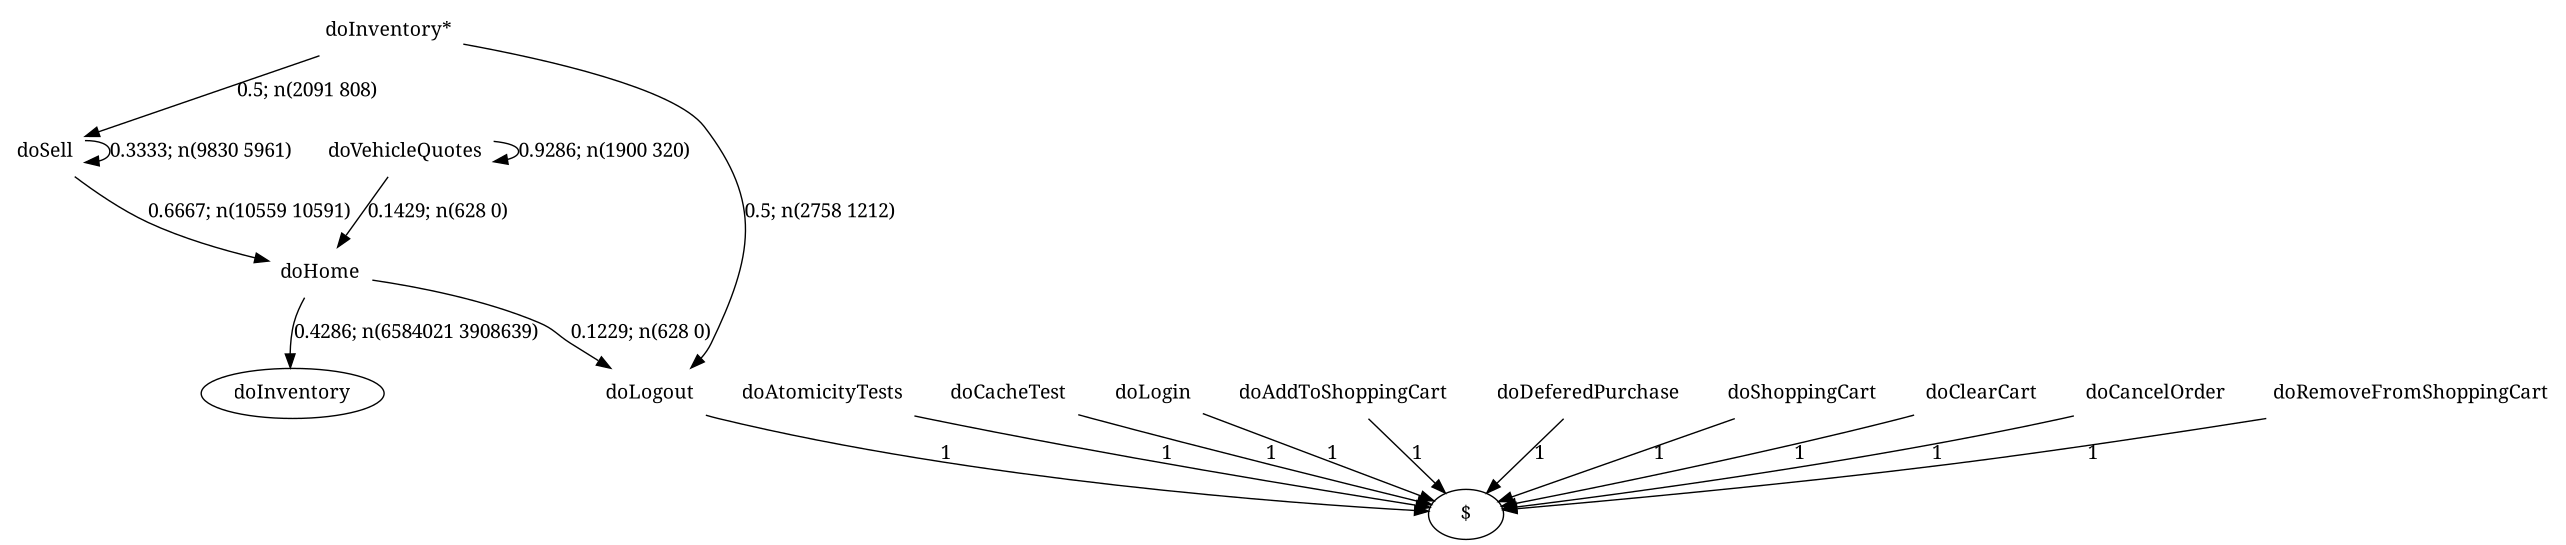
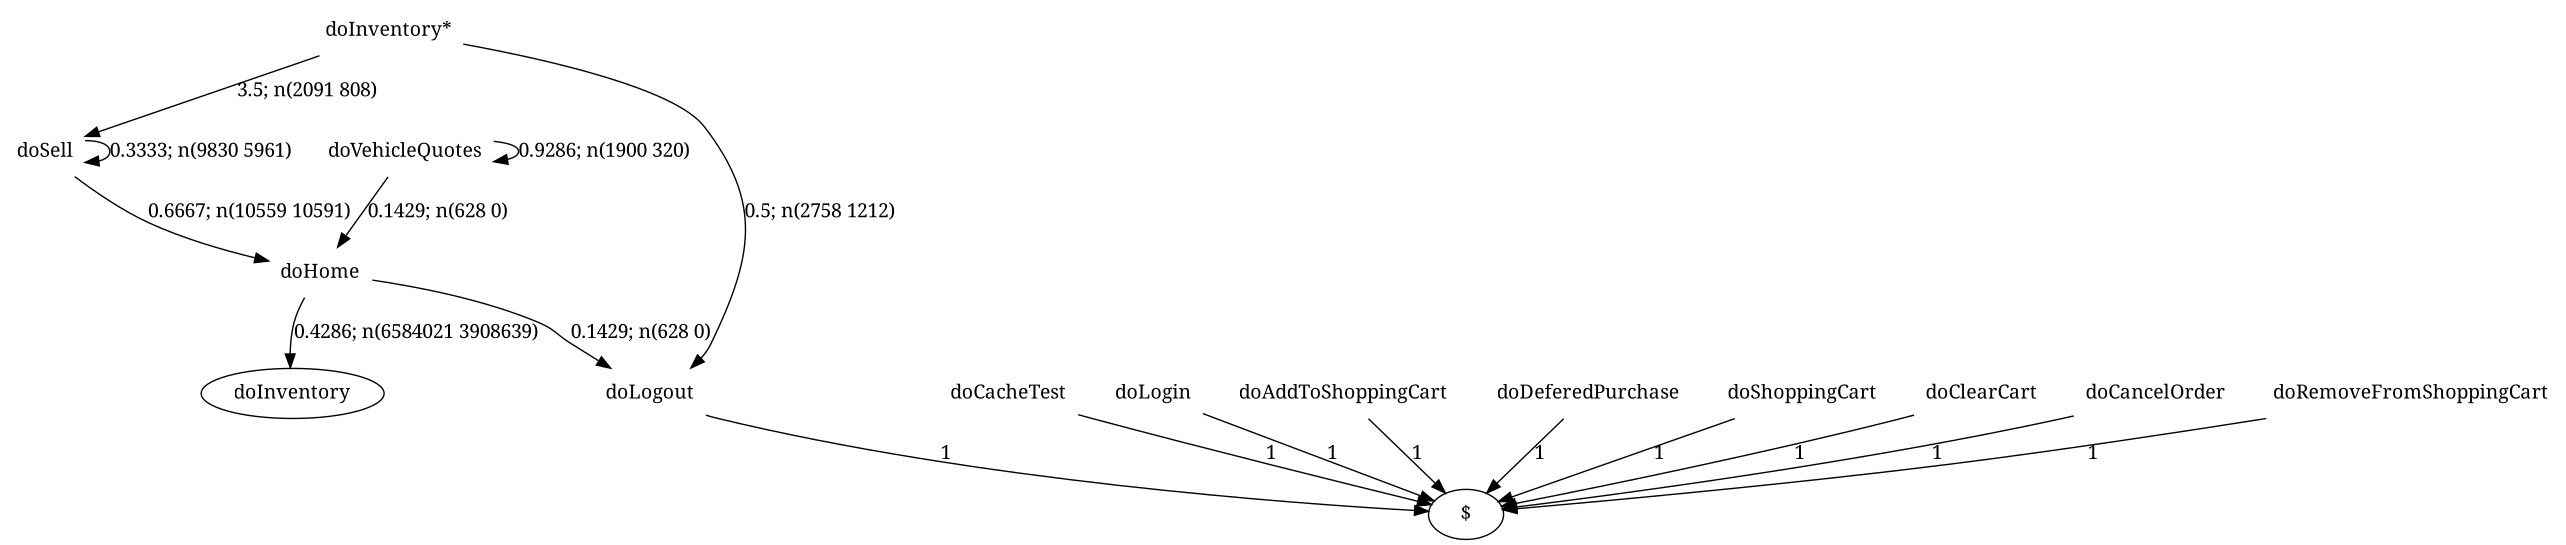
edge "doInventory*" -> "doSell": label "0.5; n(2091 808)" -> "3.5; n(2091 808)"
edge "doHome" -> "doLogout": label "0.1229; n(628 0)" -> "0.1429; n(628 0)"
node "doAtomicityTests": removed
